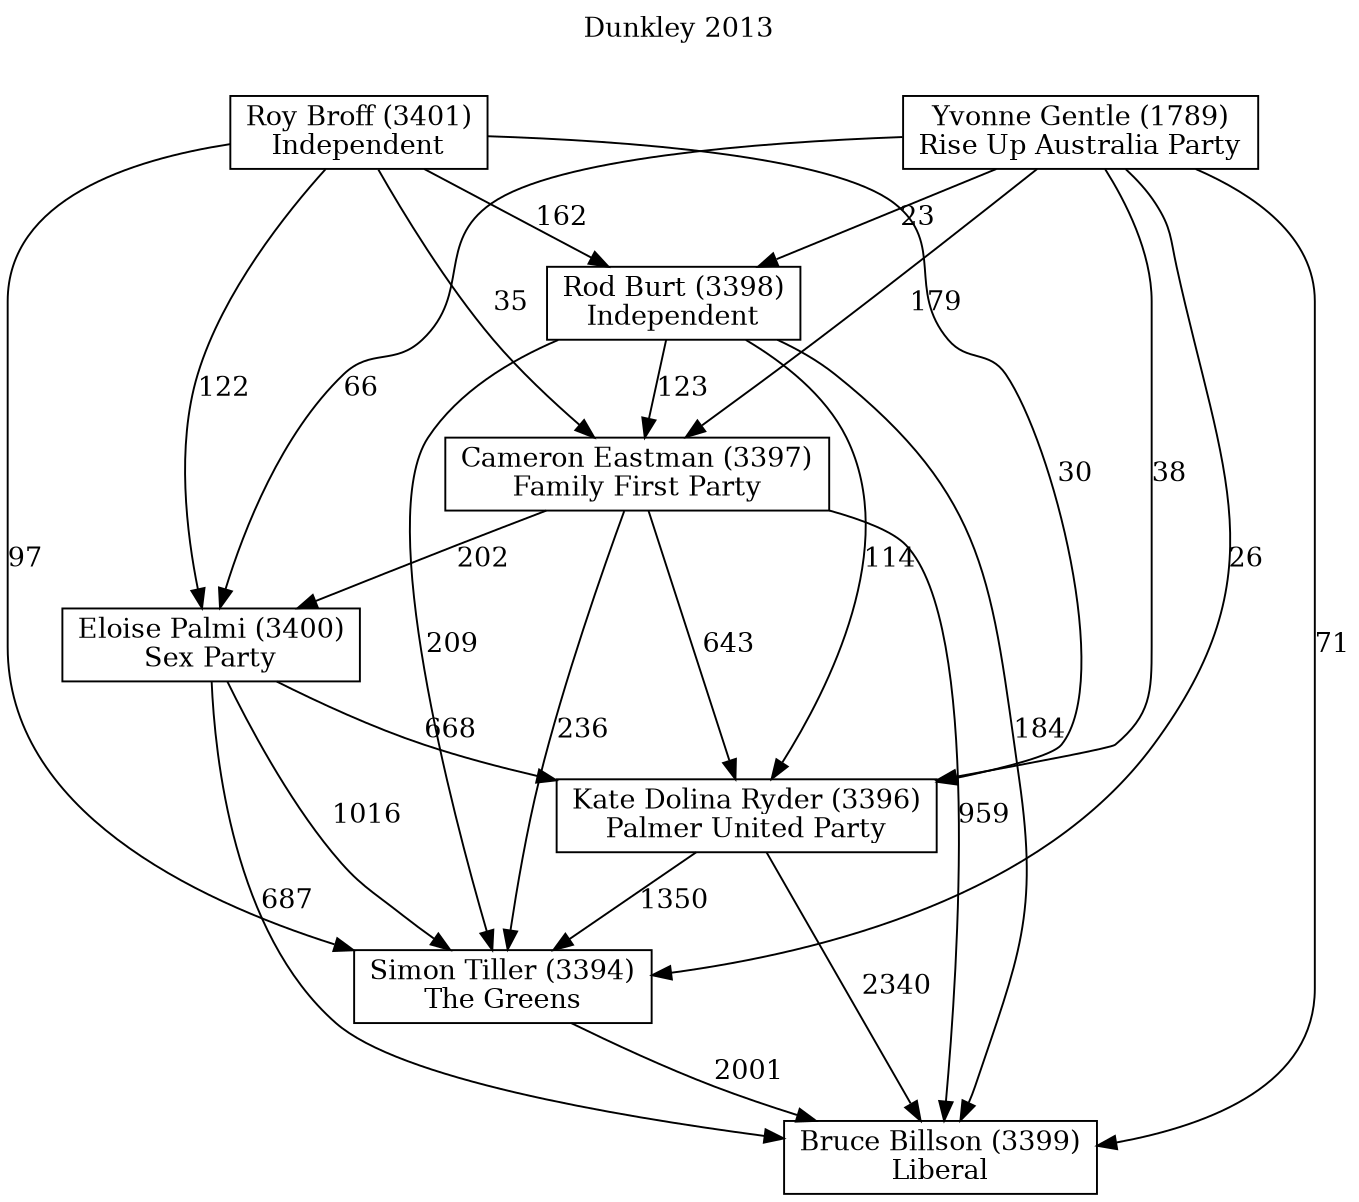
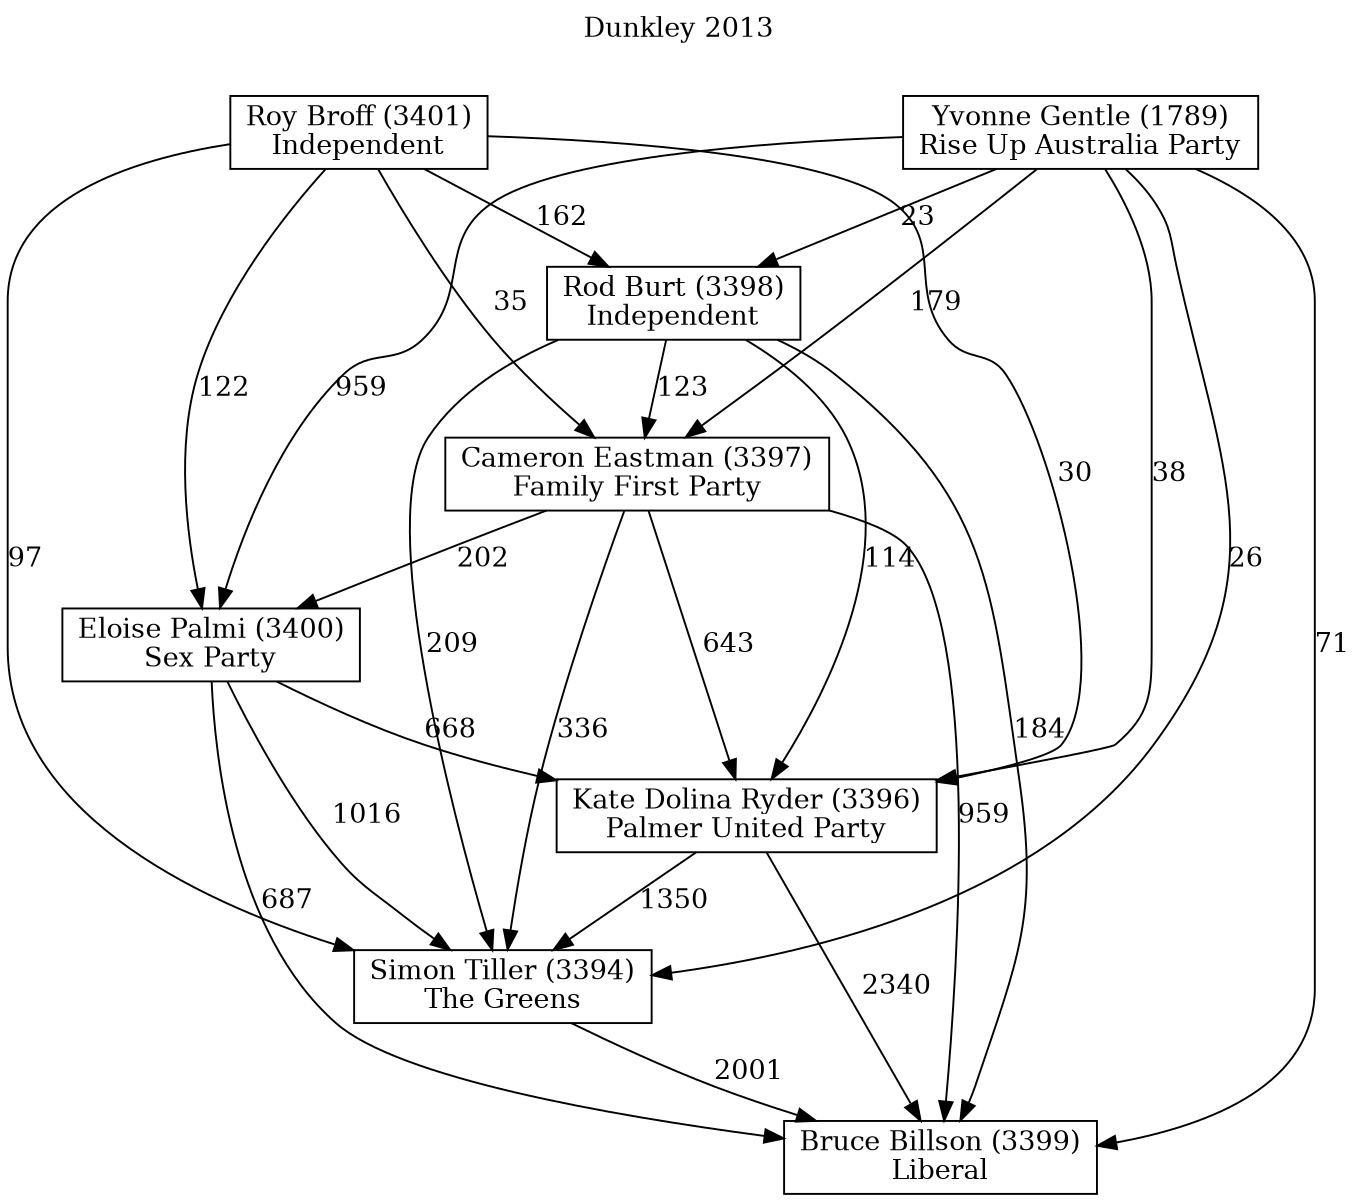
edge "Yvonne Gentle (1789) Rise Up Australia Party" -> "Eloise Palmi (3400) Sex Party": label "66" -> "959"
edge "Cameron Eastman (3397) Family First Party" -> "Simon Tiller (3394) The Greens": label "236" -> "336"
